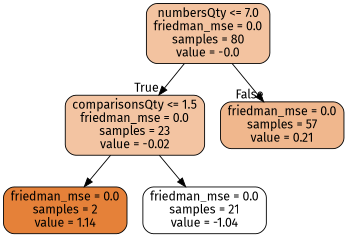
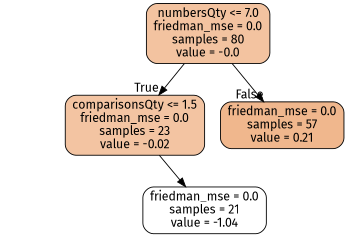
node "friedman_mse = 0.0 samples = 2 value = 1.14": removed
